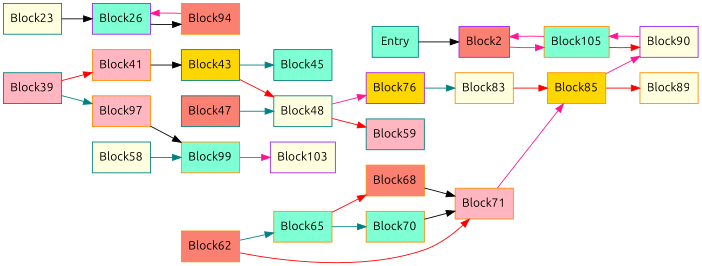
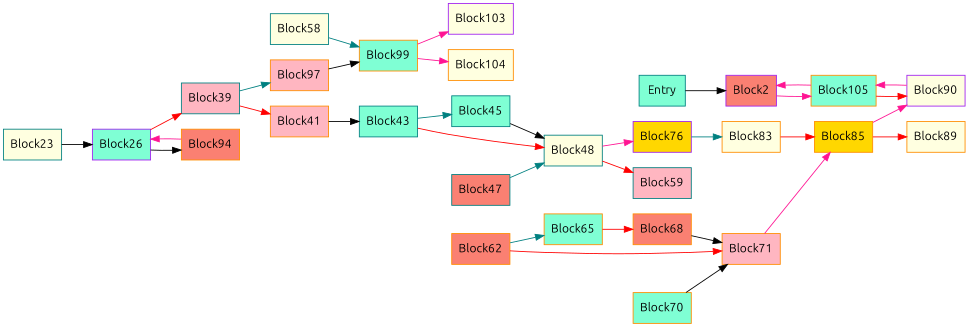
node "Block43": fillcolor gold -> aquamarine
node "Block104": added
edge "Block26" -> "Block39": added
edge "Block45" -> "Block48": added
edge "Block65" -> "Block70": removed
